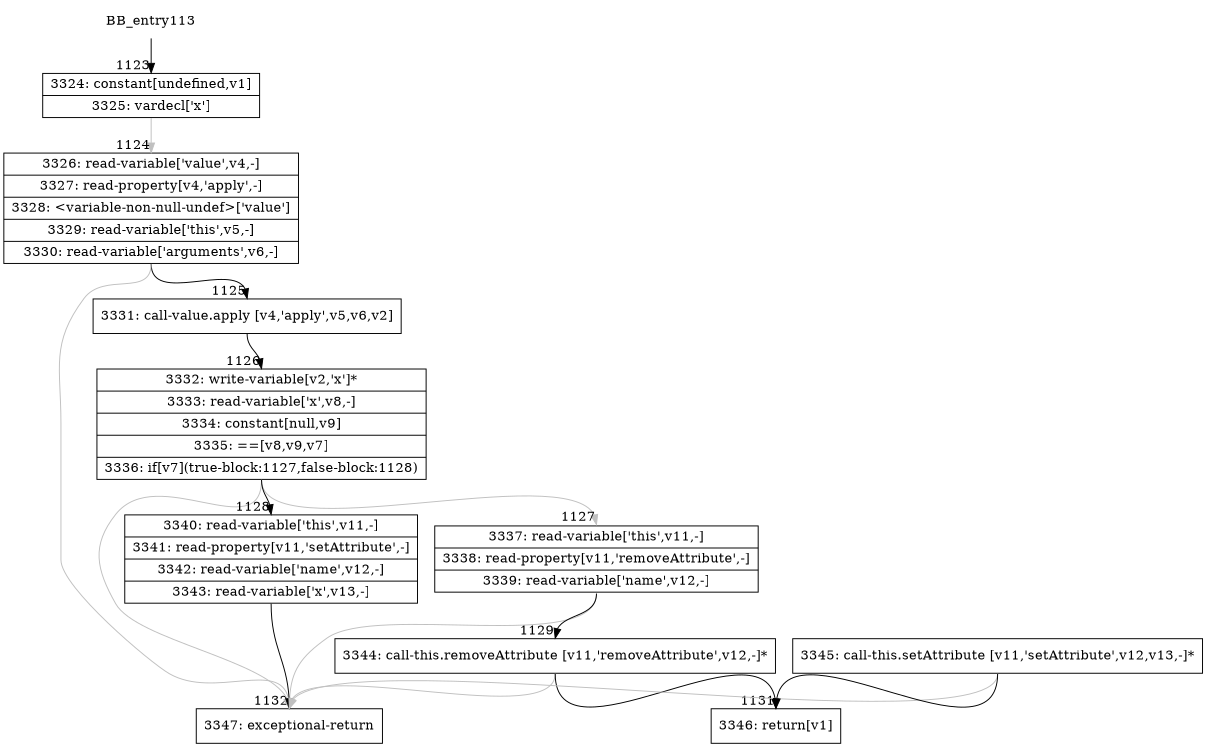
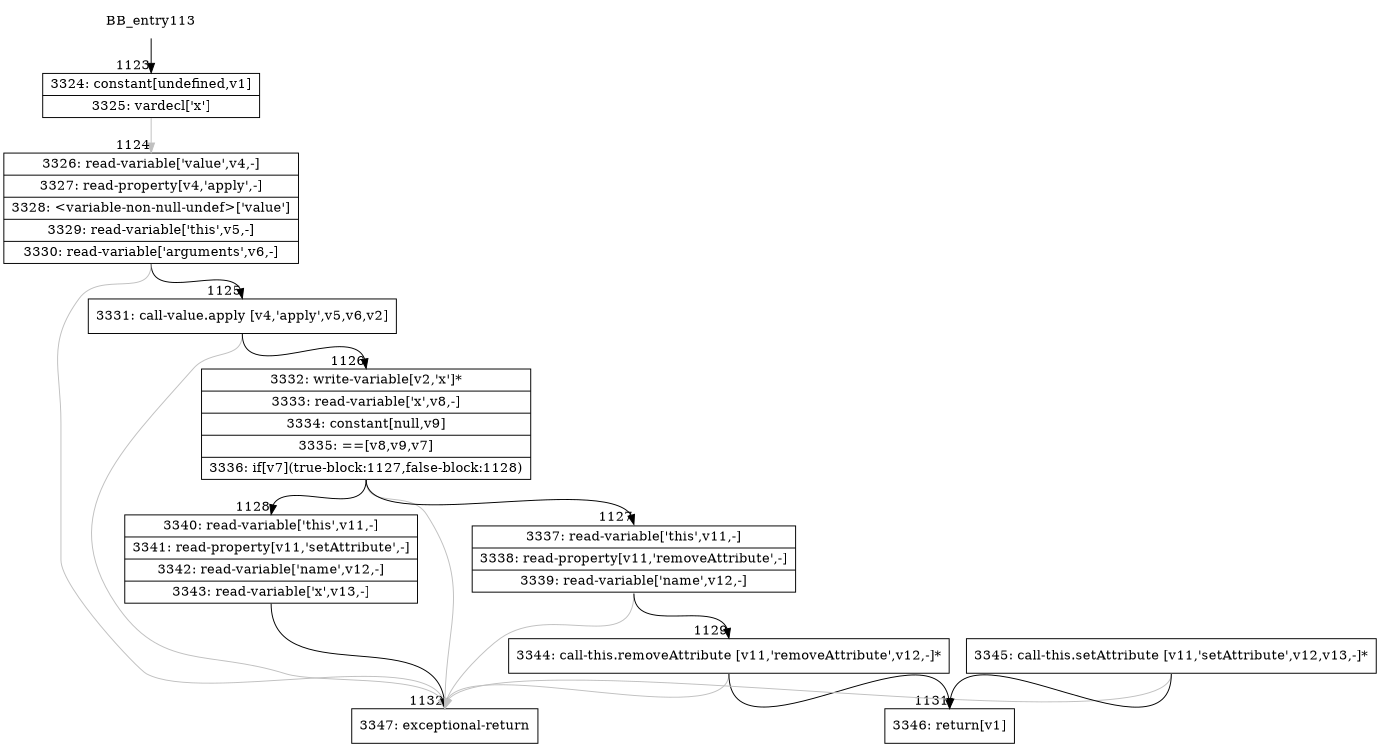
edge "3332: write-variable[v2,'x']*" -> "3337: read-variable['this',v11,-]": color gray -> black
edge "3331: call-value.apply [v4,'apply',v5,v6,v2]" -> "3347: exceptional-return": added
